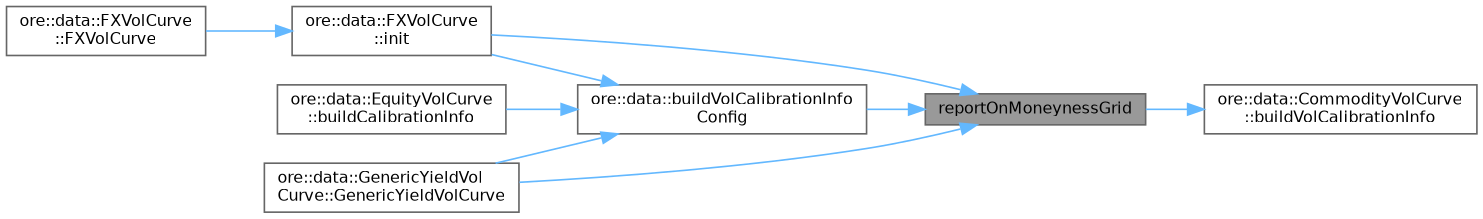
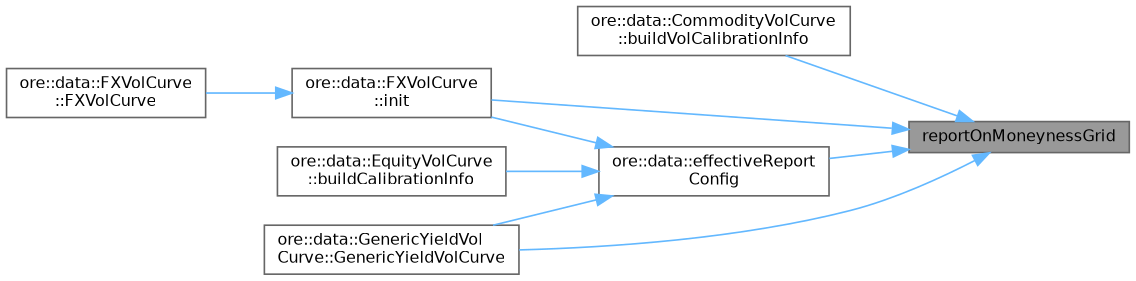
node "ore::data::buildVolCalibrationInfo Config": label "ore::data::buildVolCalibrationInfo Config" -> "ore::data::effectiveReport Config"
edge "reportOnMoneynessGrid" -> "ore::data::CommodityVolCurve ::buildVolCalibrationInfo": reversed
